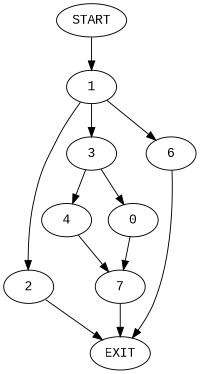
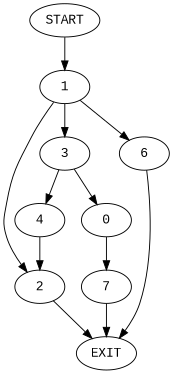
edge "4" -> "7": now "4" -> "2"
